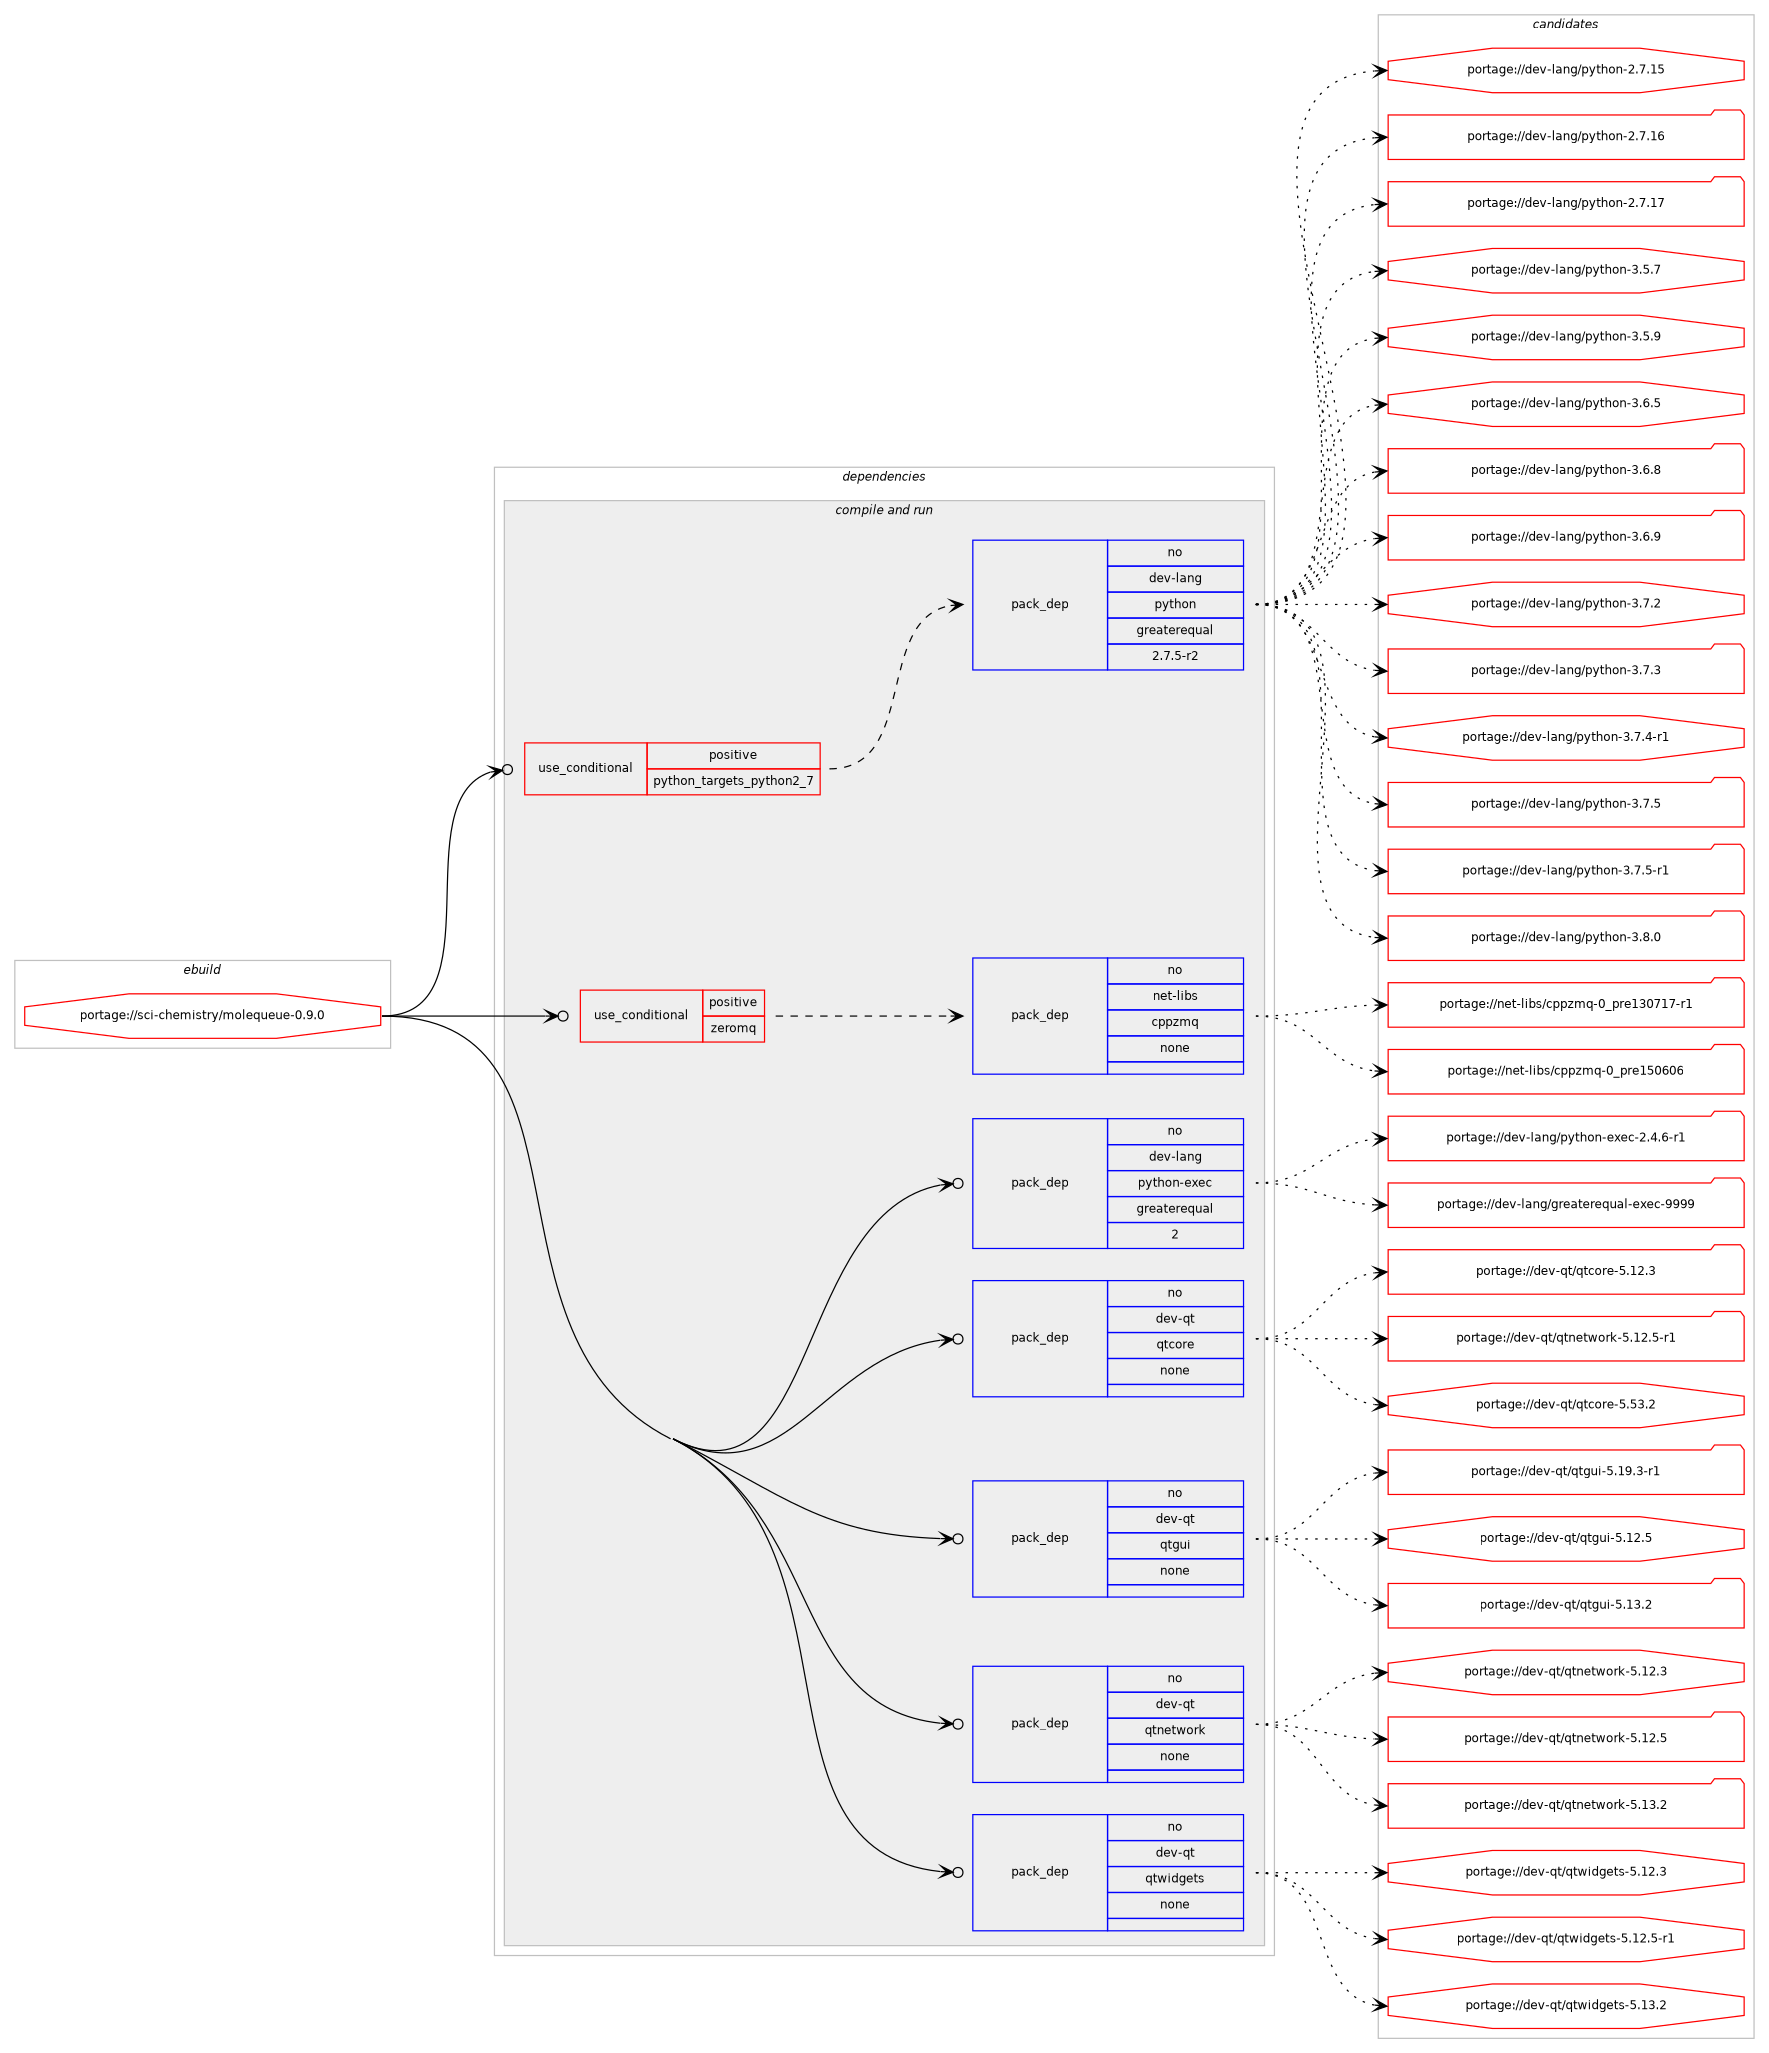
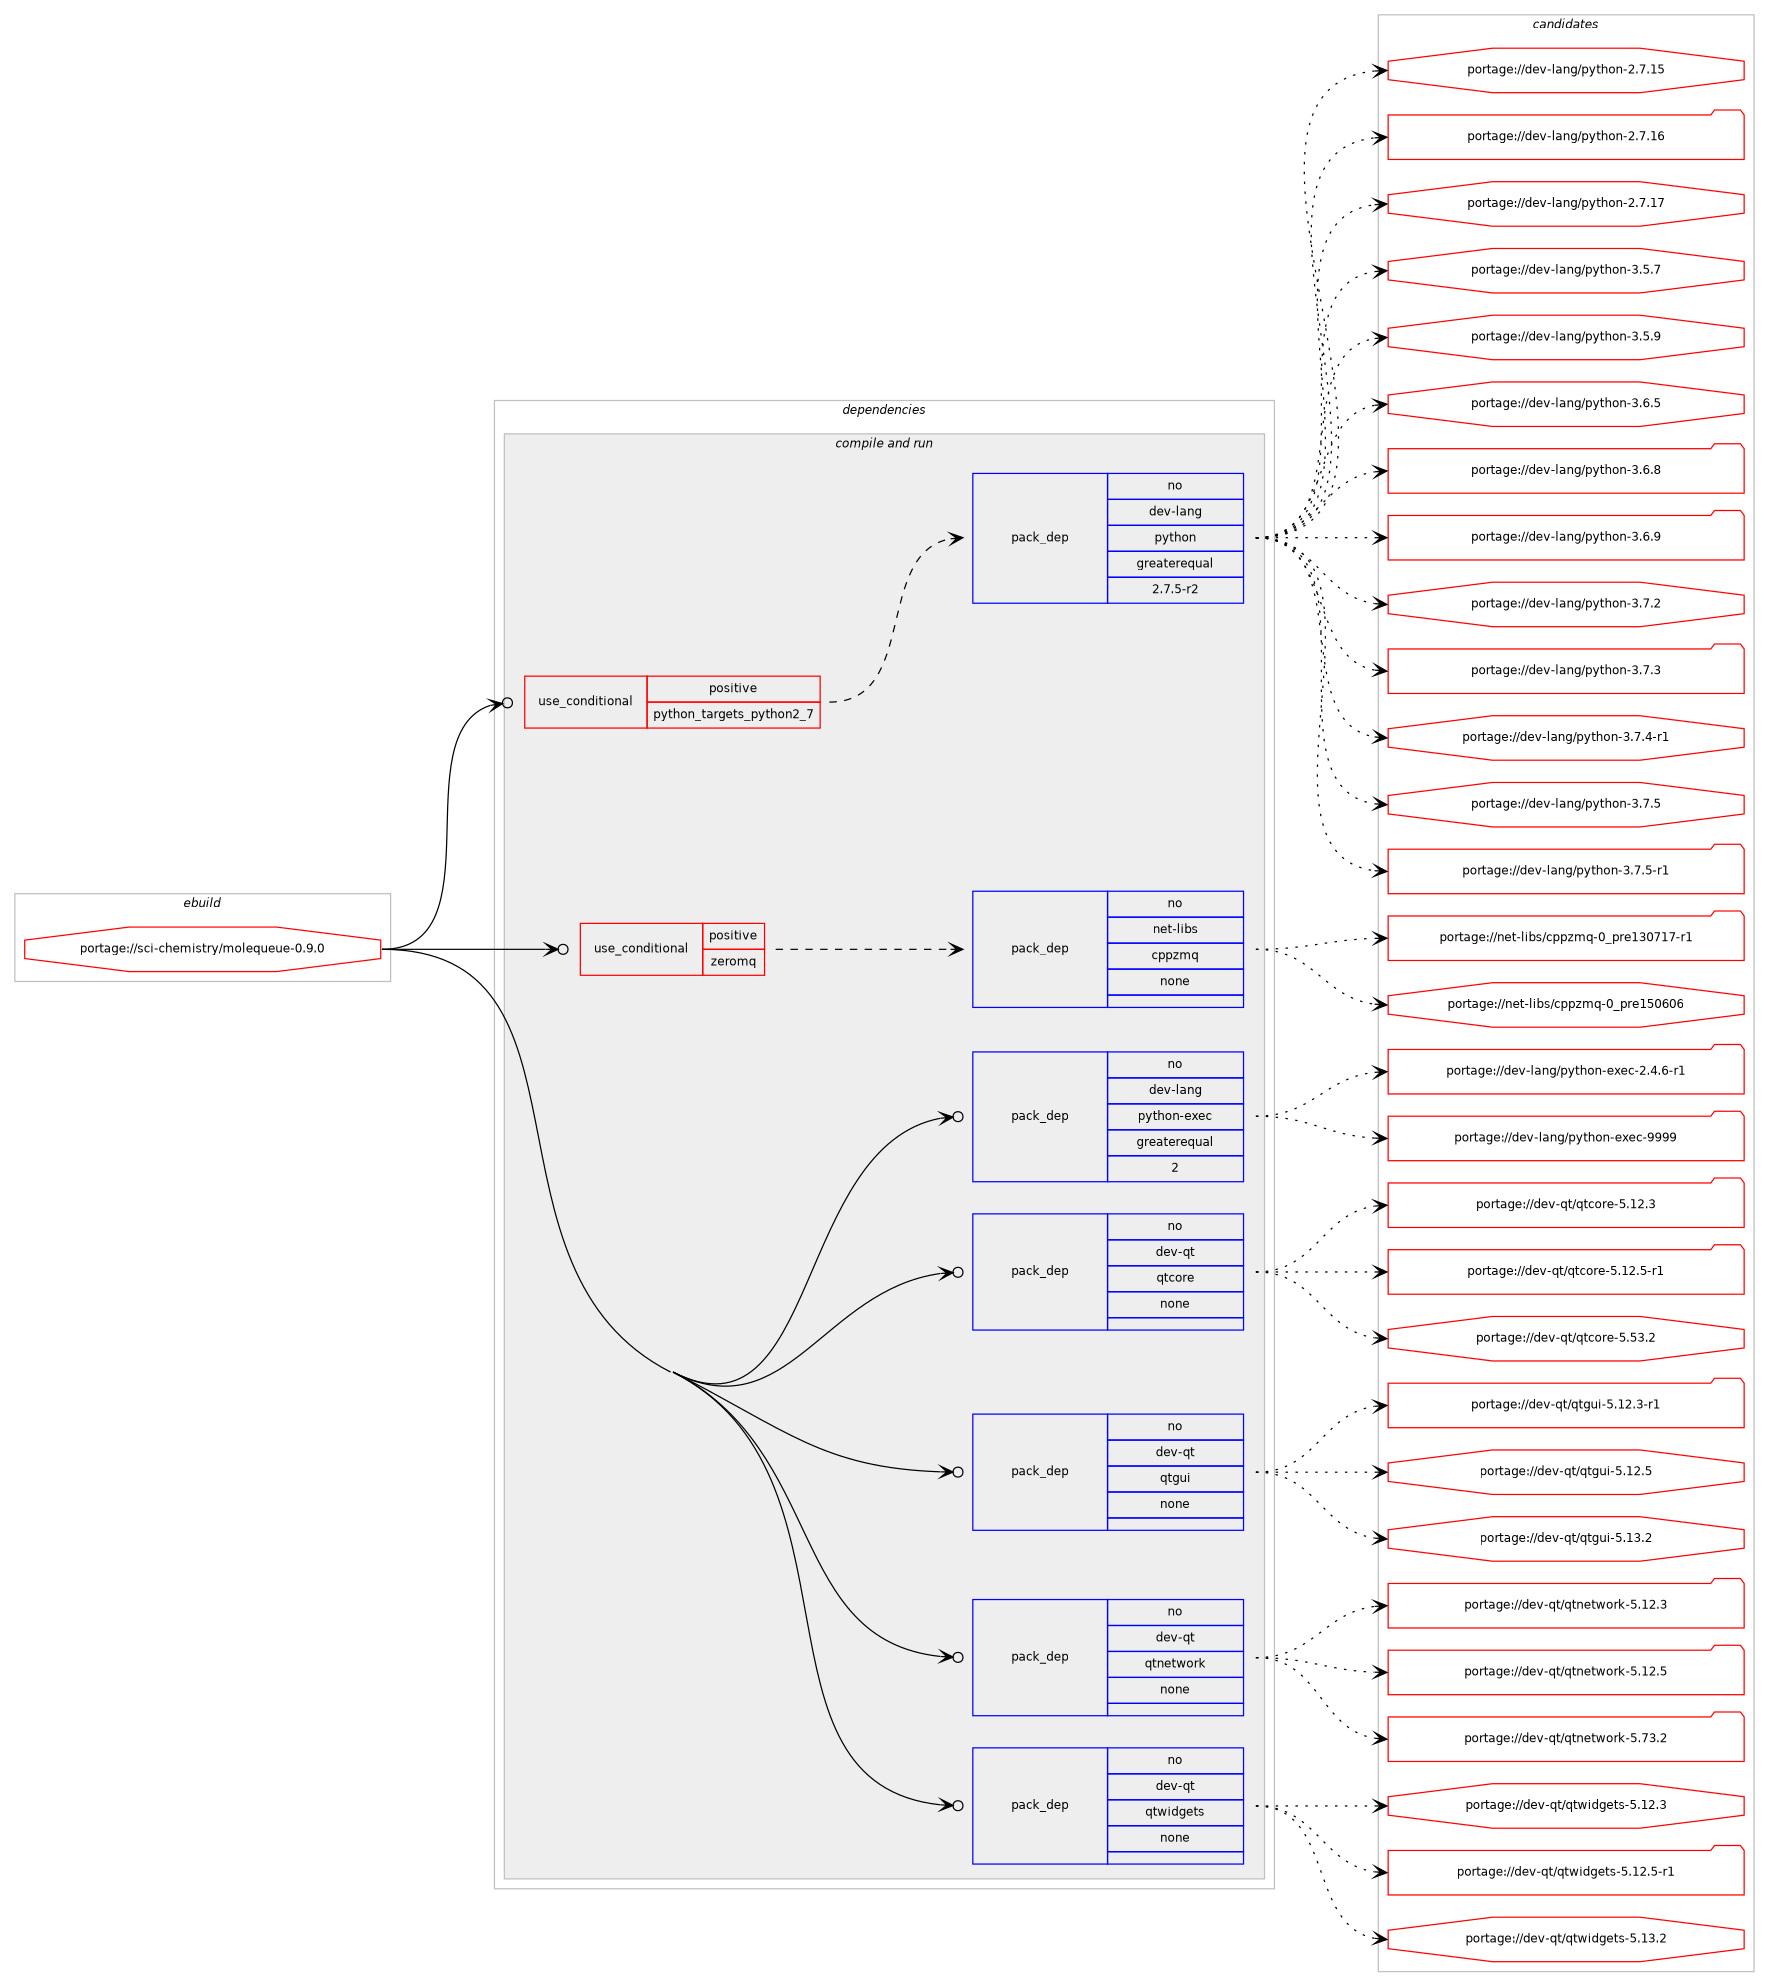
node "portage://dev-lang/python-2.7.17": shape folder -> octagon
node "portage://dev-lang/python-3.7.5": shape folder -> octagon
node "portage://dev-lang/python-3.8.0": removed
node "portage://net-libs/cppzmq-0_pre150606": shape folder -> octagon
node "portage://dev-lang/greaterequal-exec-9999": label "portage://dev-lang/greaterequal-exec-9999" -> "portage://dev-lang/python-exec-9999"
node "portage://dev-qt/qtnetwork-5.12.5-r1": label "portage://dev-qt/qtnetwork-5.12.5-r1" -> "portage://dev-qt/qtcore-5.12.5-r1"
node "portage://dev-qt/qtgui-5.19.3-r1": label "portage://dev-qt/qtgui-5.19.3-r1" -> "portage://dev-qt/qtgui-5.12.3-r1"
node "portage://dev-qt/qtgui-5.13.2": shape folder -> octagon
node "portage://dev-qt/qtnetwork-5.12.3": shape octagon -> folder
node "portage://dev-qt/qtnetwork-5.13.2": label "portage://dev-qt/qtnetwork-5.13.2" -> "portage://dev-qt/qtnetwork-5.73.2"
node "portage://dev-qt/qtwidgets-5.12.5-r1": shape octagon -> folder
